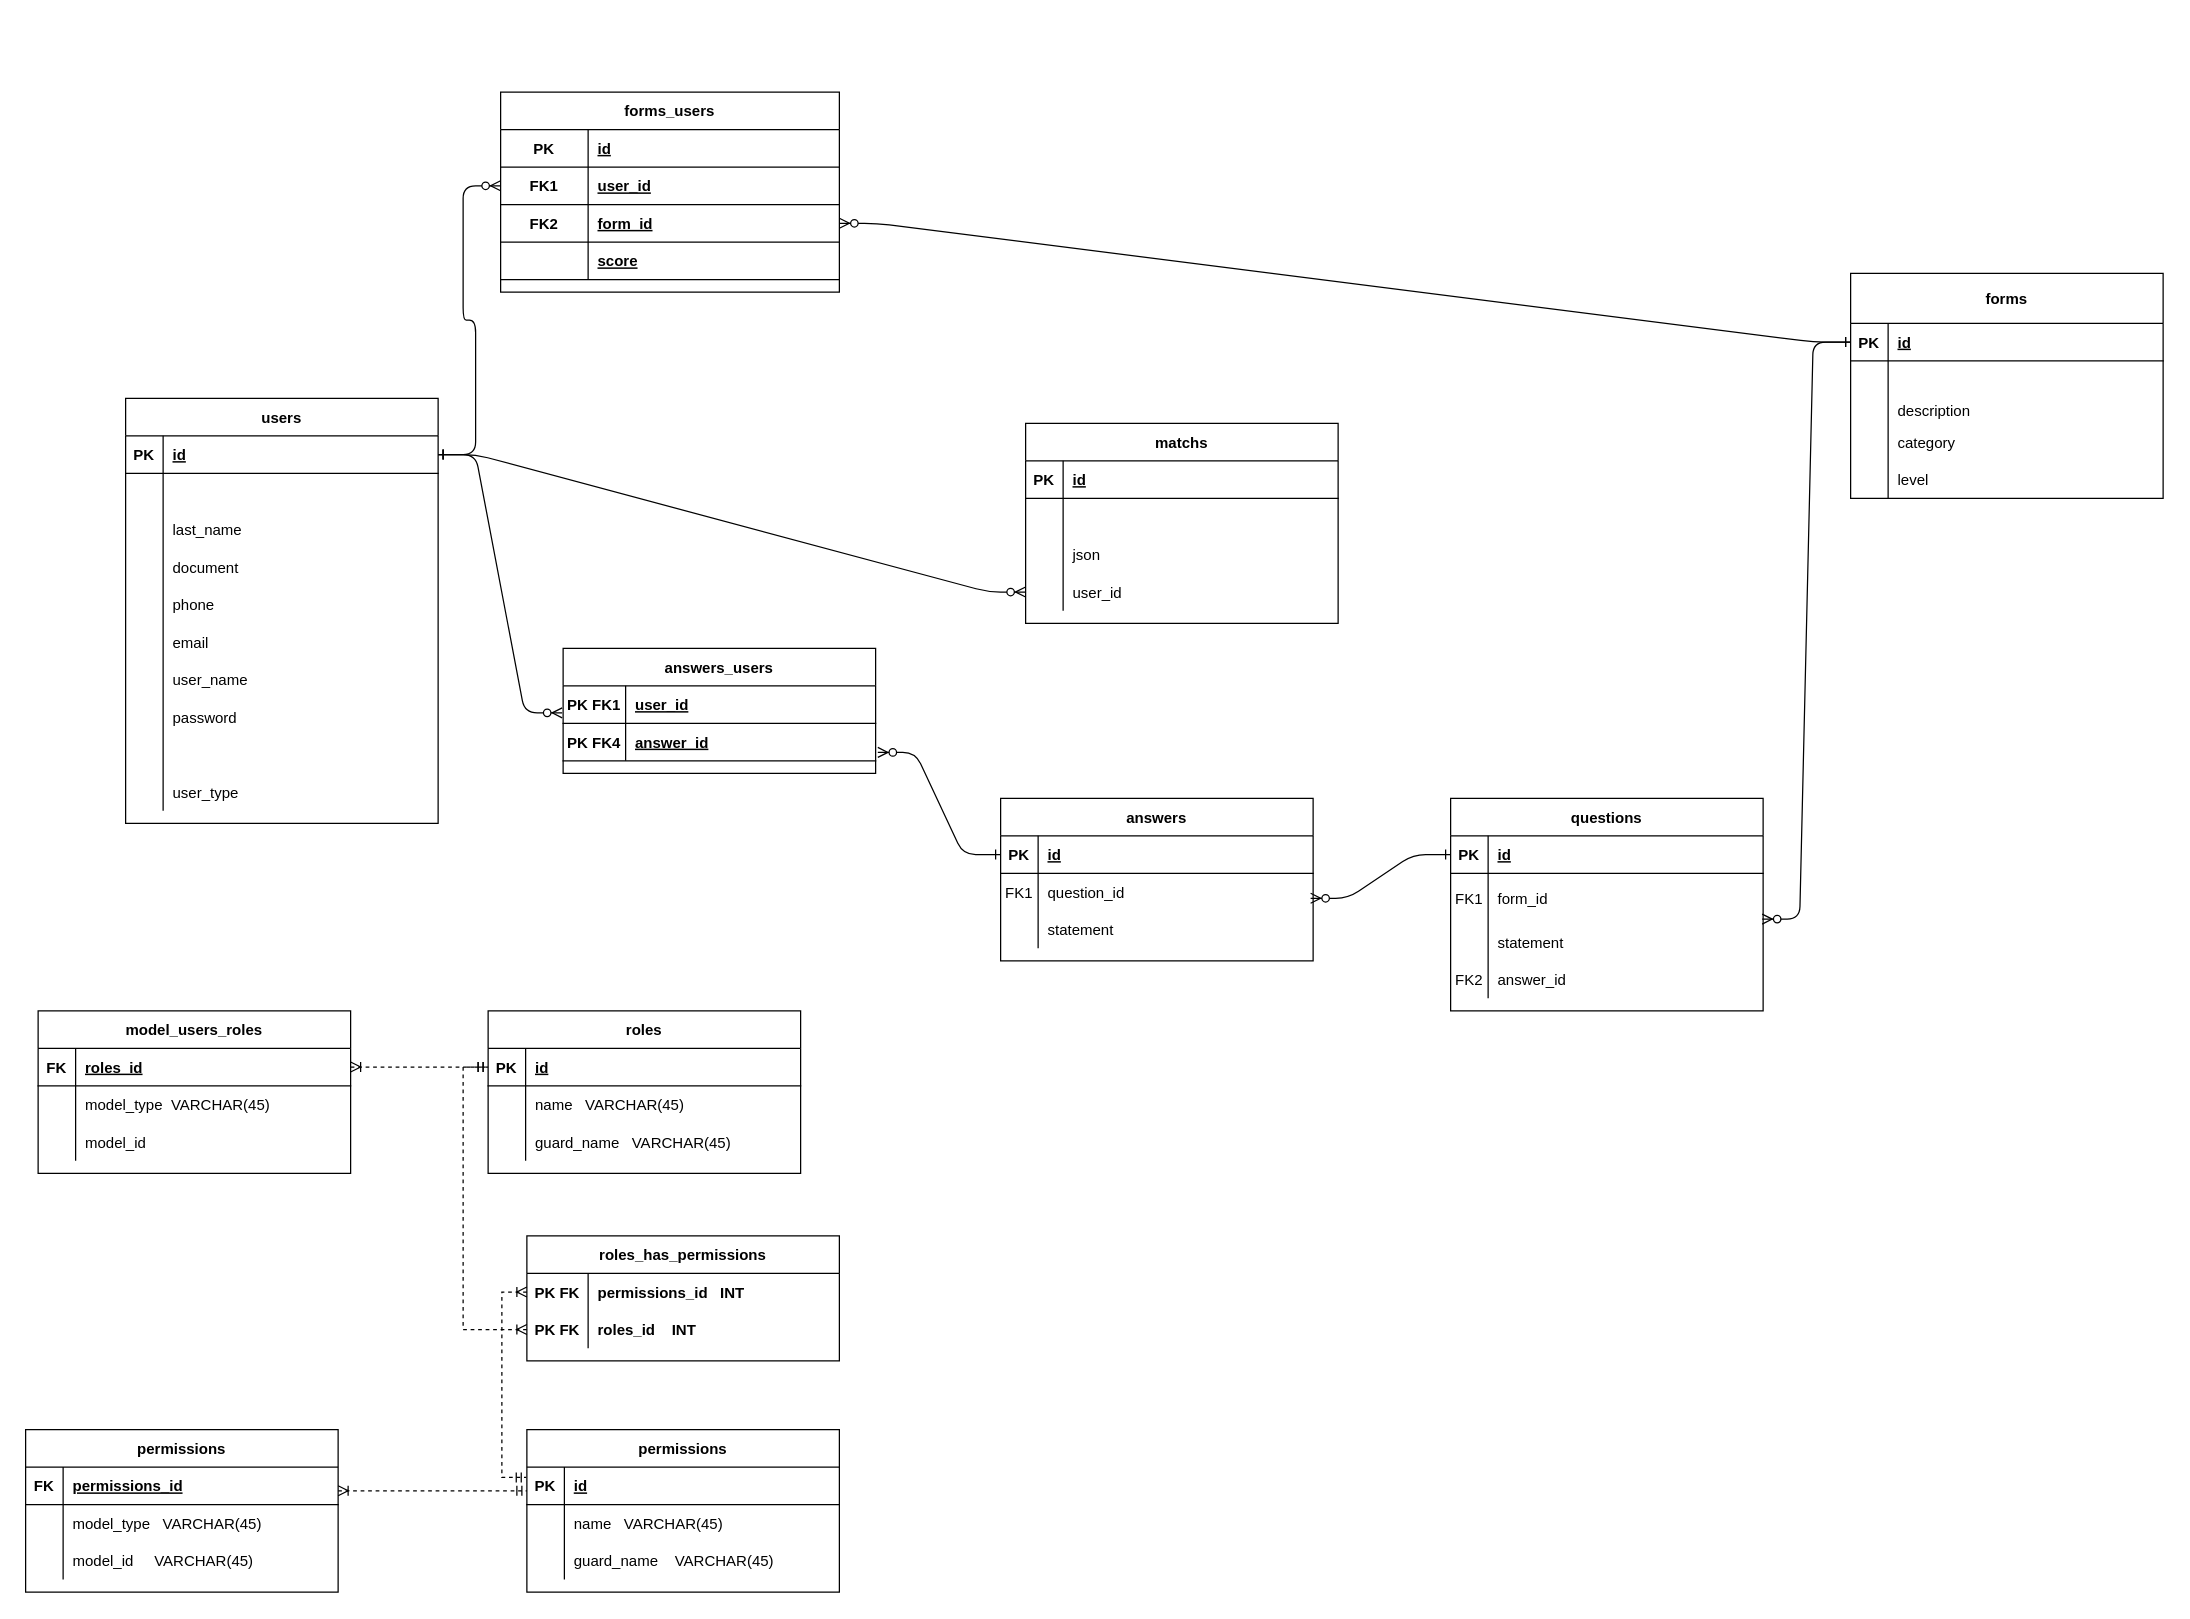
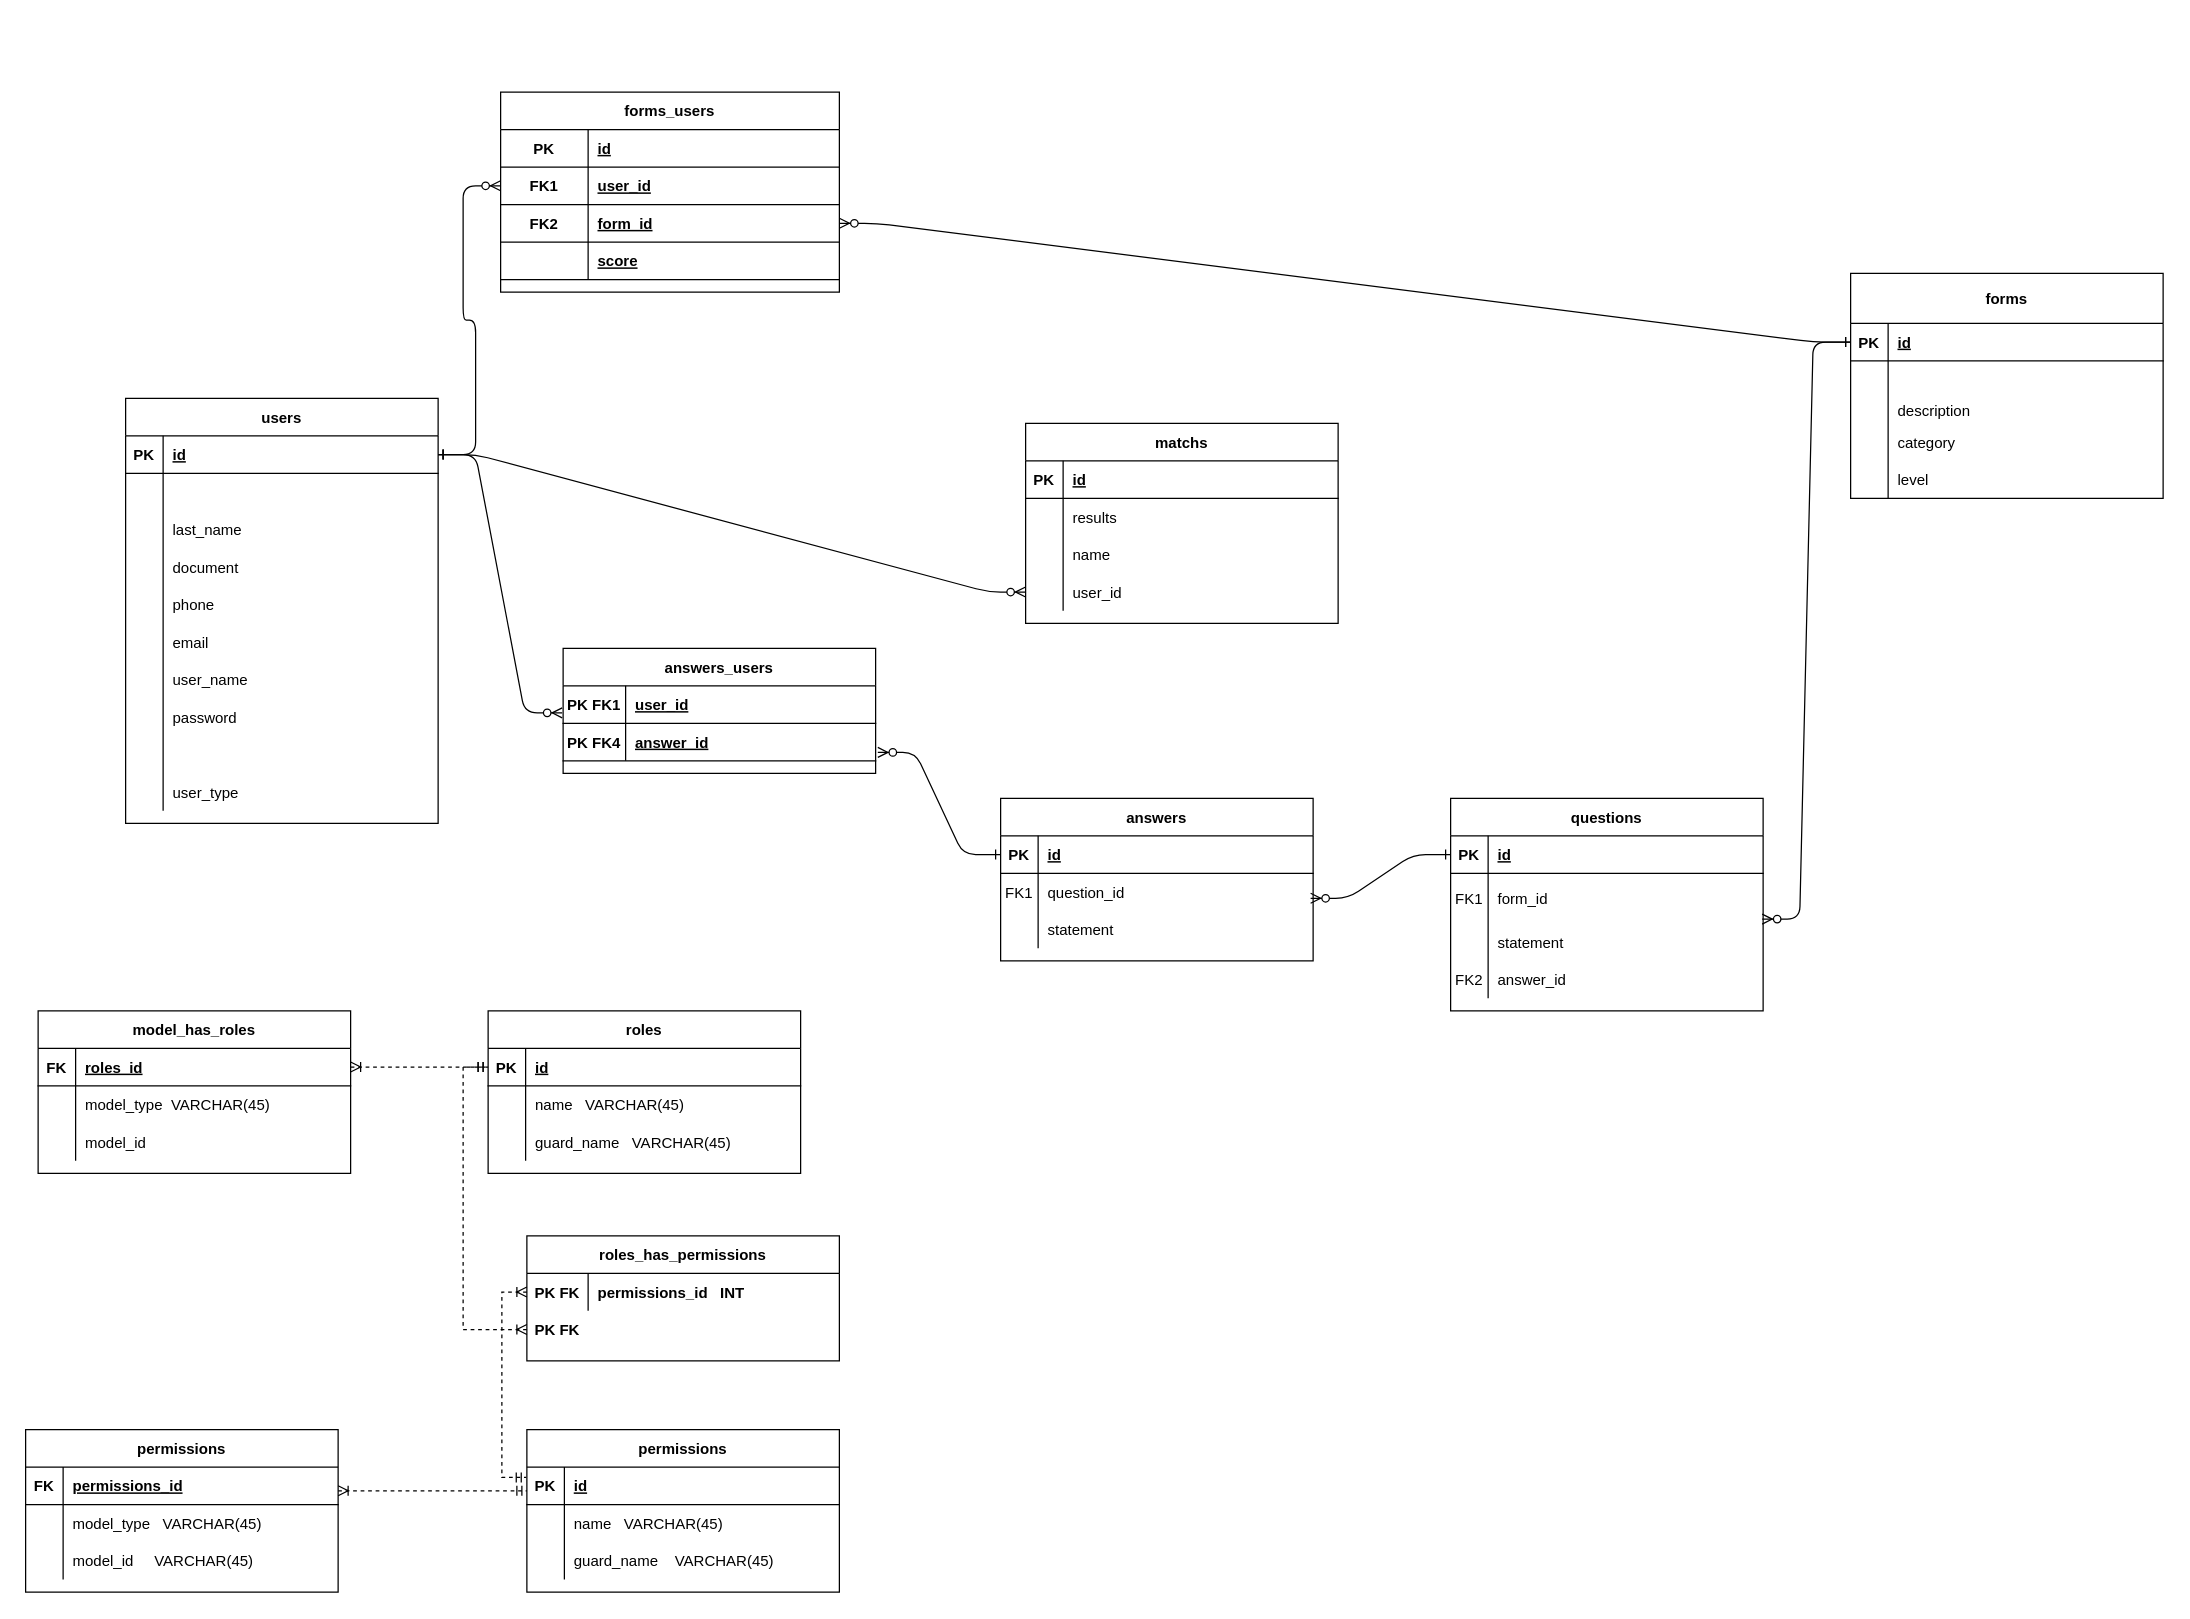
node "results": added
node "json": label "json" -> "name"
node "model_users_roles": label "model_users_roles" -> "model_has_roles"
node "roles_id INT": removed
